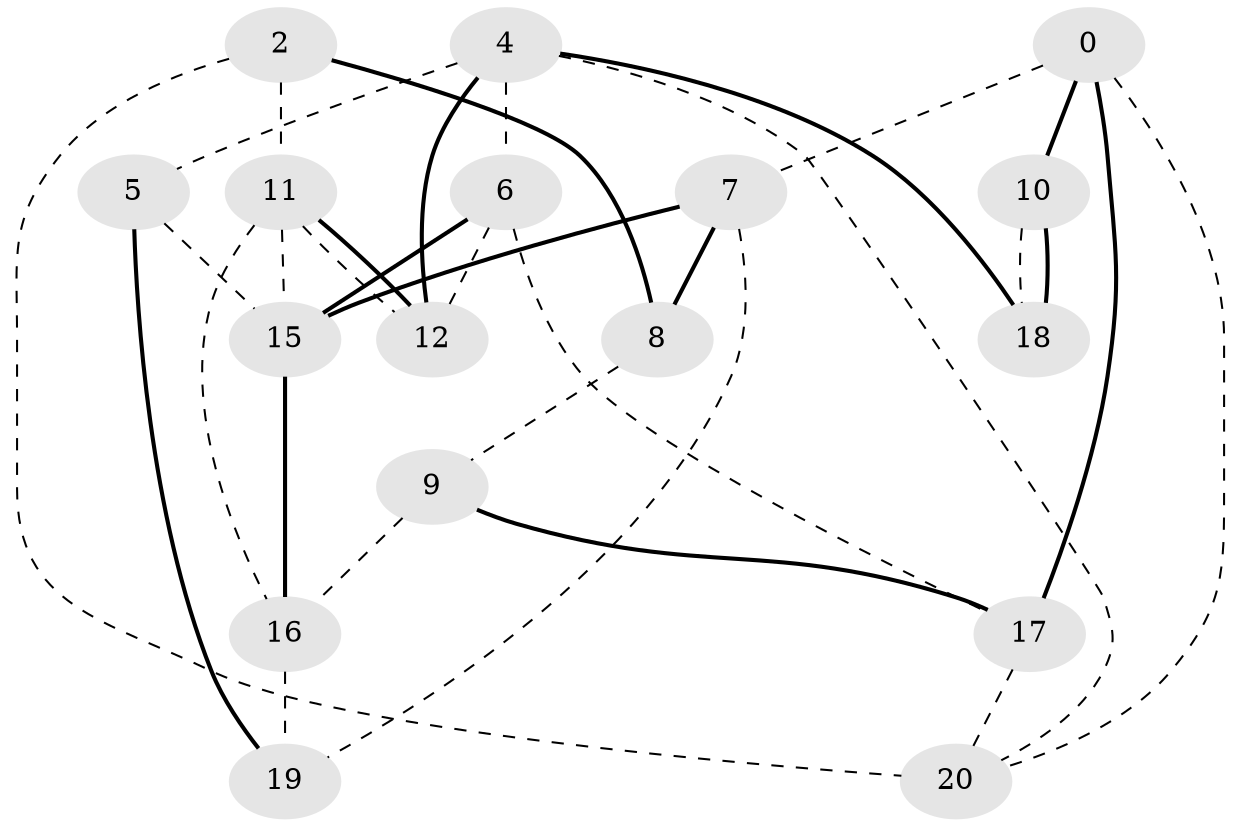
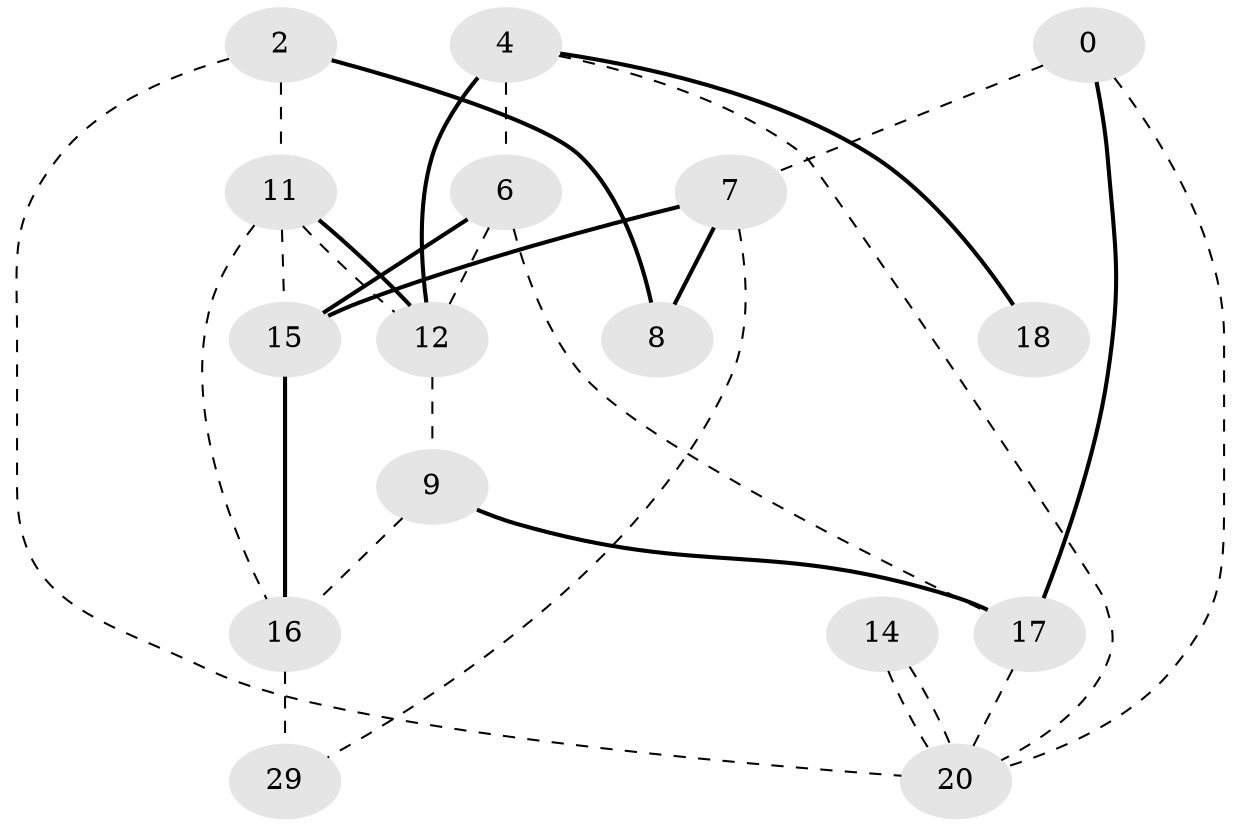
node "5": removed
node "10": removed
edge "8" -- "9": now "12" -- "9"
node "14": added
node "19": label "19" -> "29"
